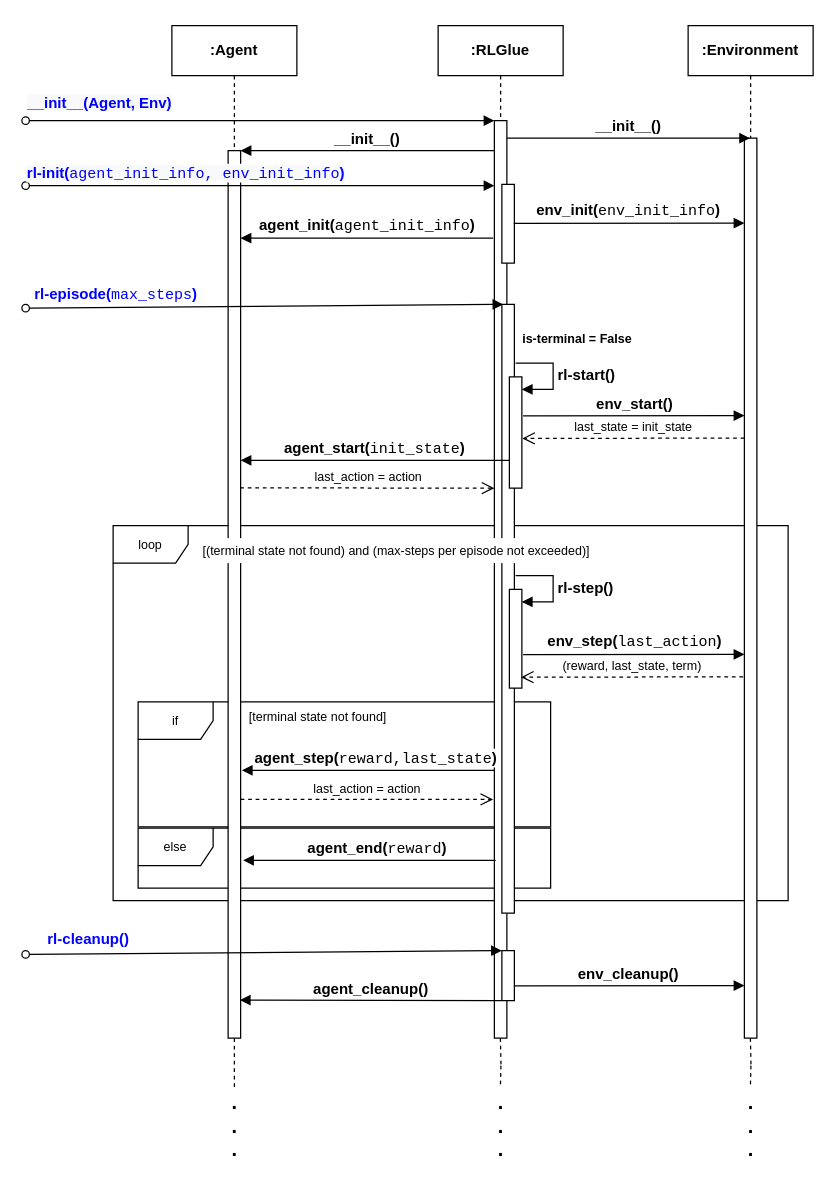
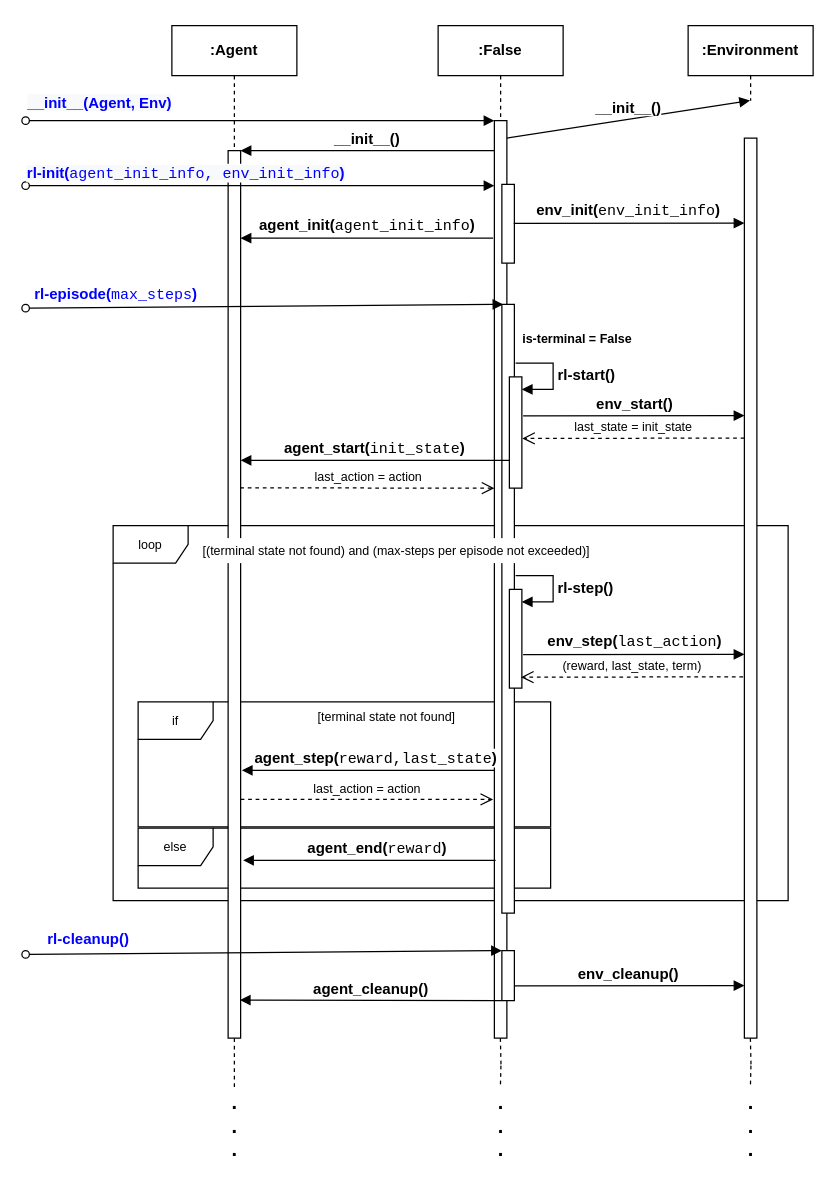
node ":RLGlue": label ":RLGlue" -> ":False"
node ":Environment": size 125x113 -> 125x75
node "[terminal state not found]": moved (328, 717) -> (397, 717)
